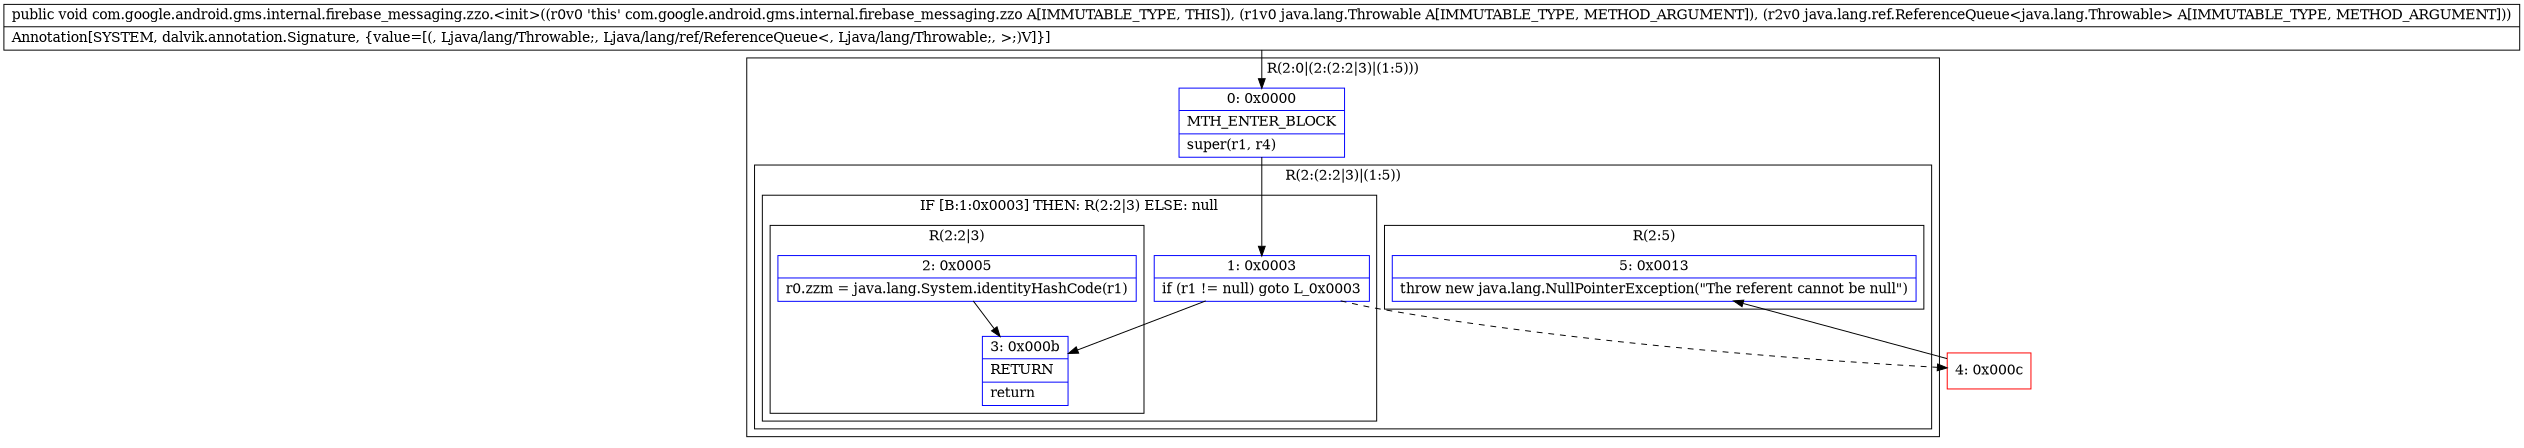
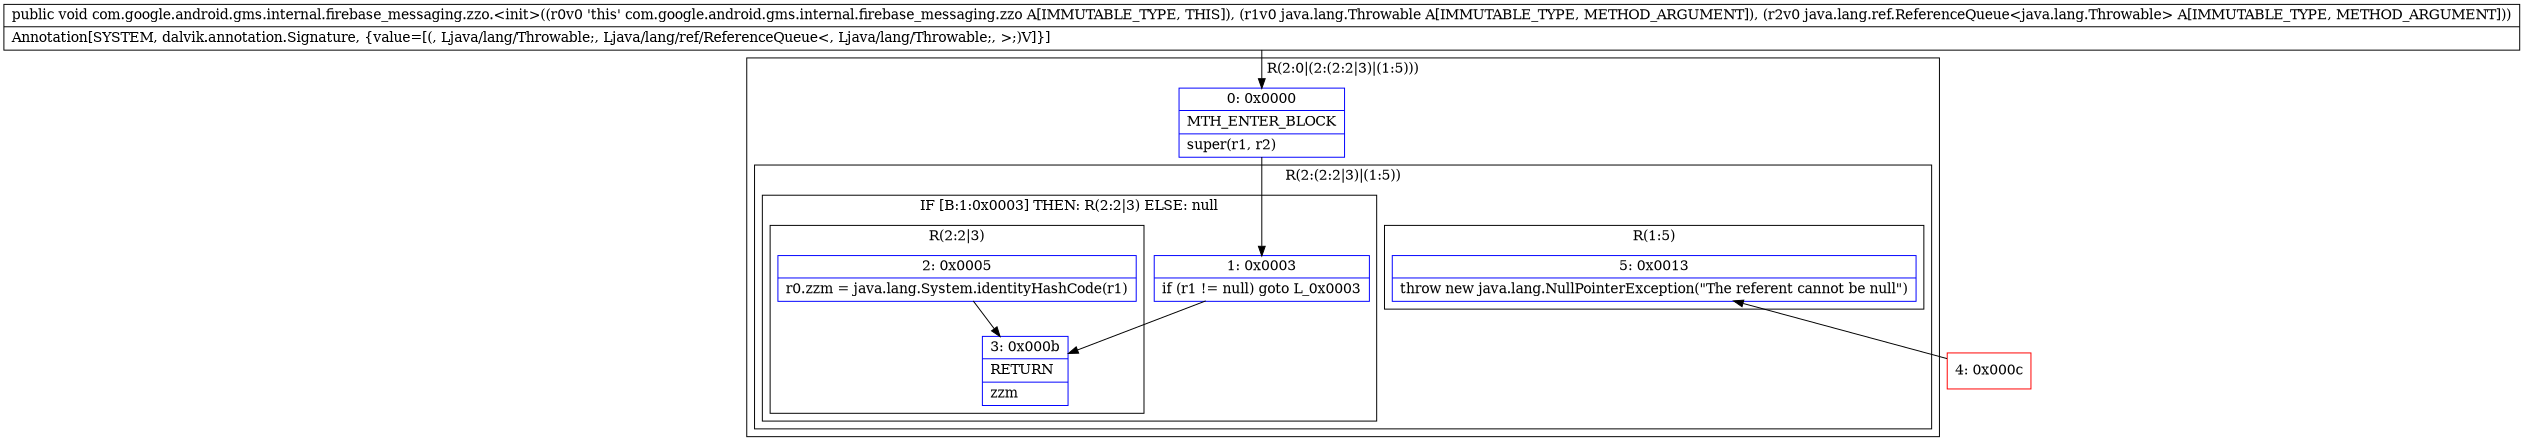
node "0: 0x0000": text "super(r1, r4)" -> "super(r1, r2)"
cluster "R(2:5)": label "R(2:5)" -> "R(1:5)"
edge "1: 0x0003" -> "4: 0x000c": removed
node "3: 0x000b": text "return" -> "zzm"
